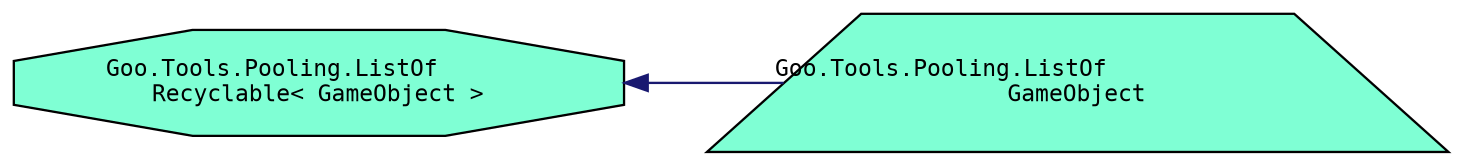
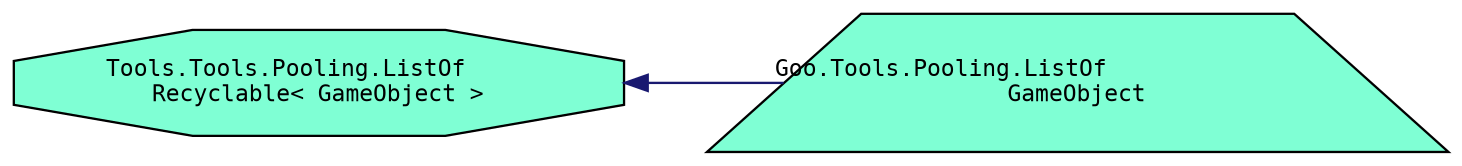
node "Goo.Tools.Pooling.ListOf Recyclable< GameObject >": label "Goo.Tools.Pooling.ListOf Recyclable< GameObject >" -> "Tools.Tools.Pooling.ListOf Recyclable< GameObject >"
